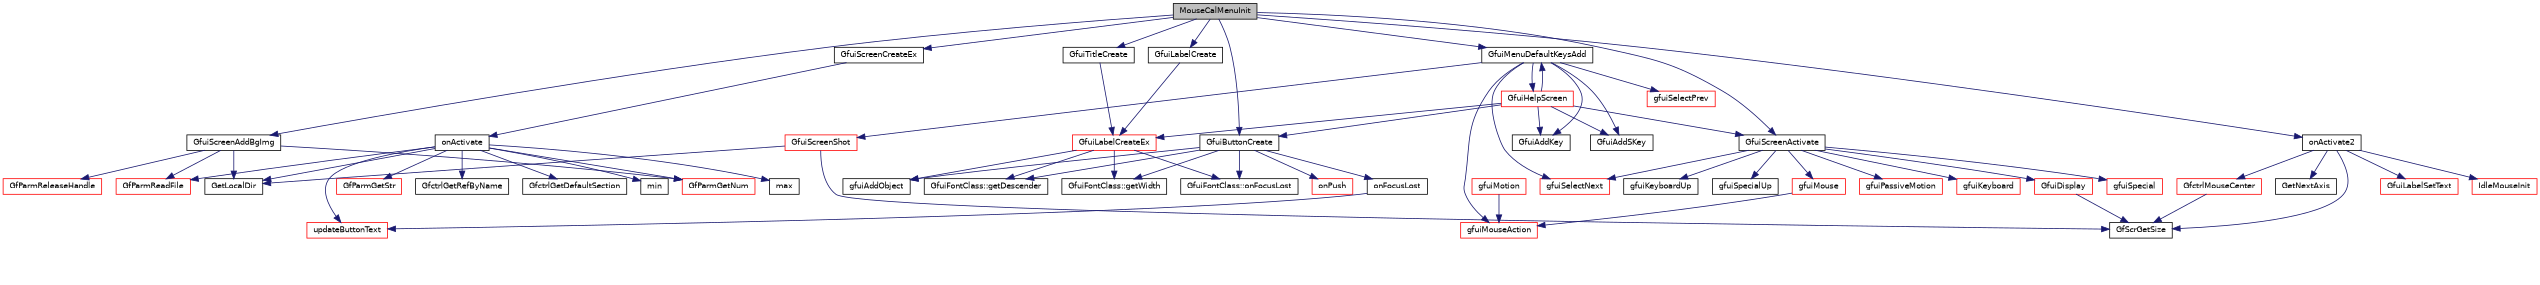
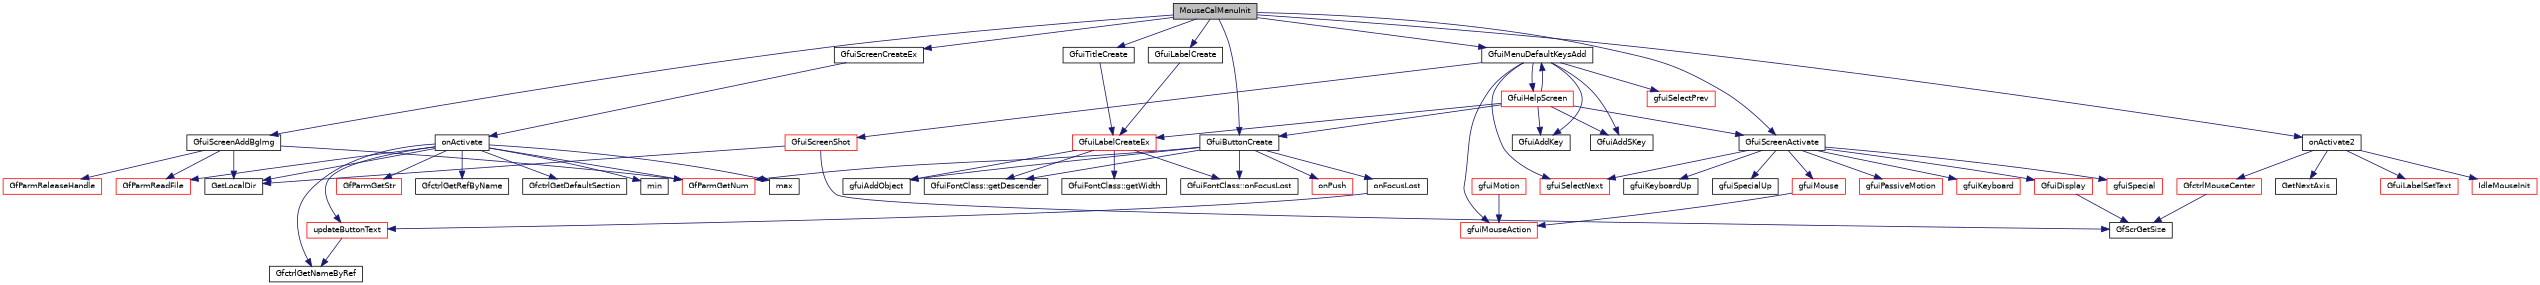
edge "GfuiButtonCreate" -> "GfuiFontClass::getWidth": now "GfuiButtonCreate" -> "GfParmGetNum"
edge "onActivate2" -> "GfScrGetSize": removed
node "GfctrlGetNameByRef": added
